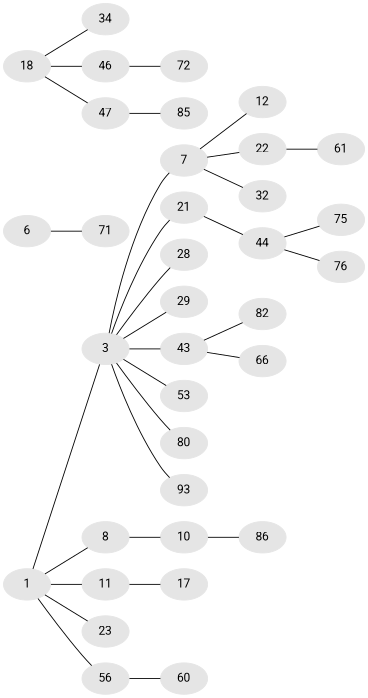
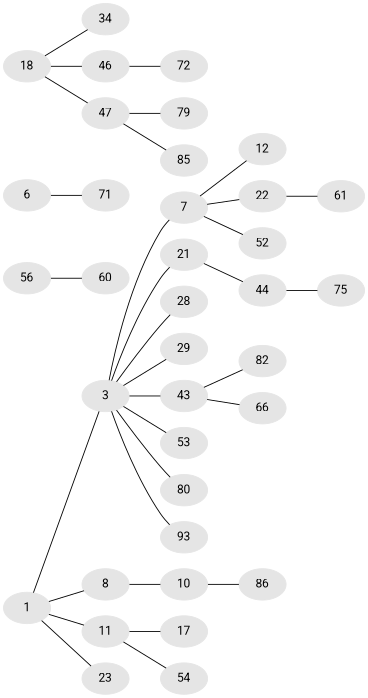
node "79": added
node "32": label "32" -> "52"
node "76": removed
edge "1" -- "56": removed
node "54": added
